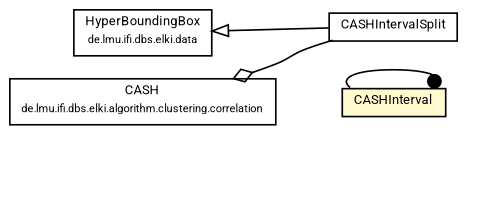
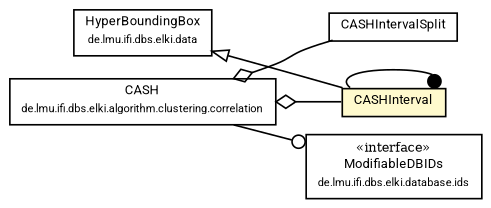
edge "CASHIntervalSplit" -> "HyperBoundingBox": now "CASHInterval" -> "HyperBoundingBox"
edge "CASHInterval" -> "CASH": added
node "ModifiableDBIDs": added
